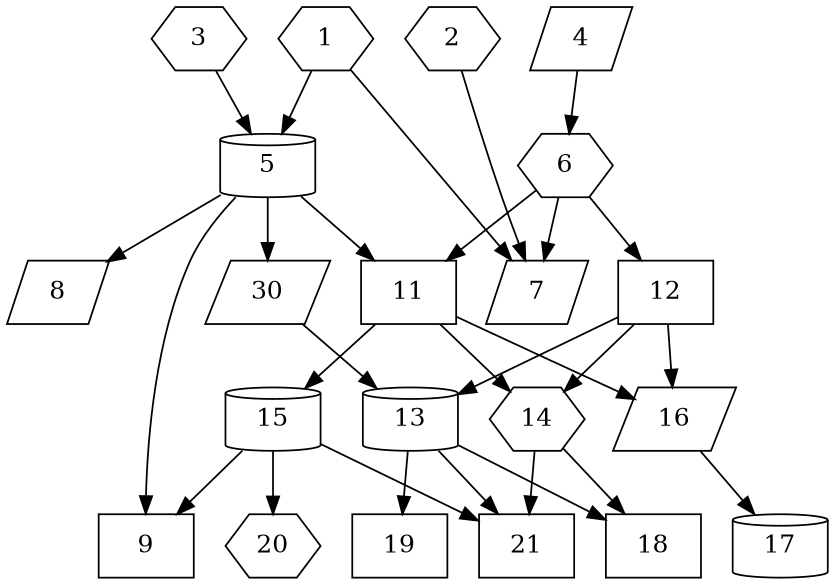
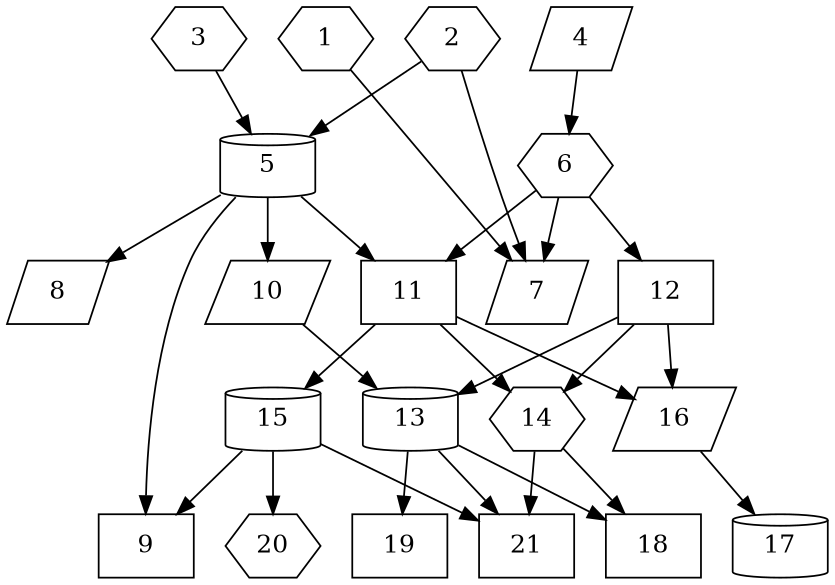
edge "1" -> "5": now "2" -> "5"
node "30": label "30" -> "10"
